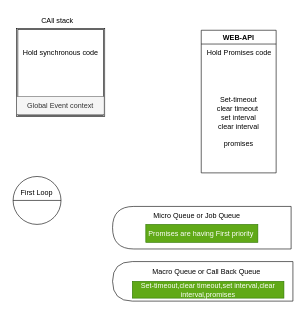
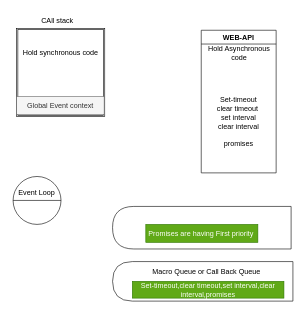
node "Hold Promises code": label "Hold Promises code" -> "Hold Asynchronous code"
node "First Loop": label "First Loop" -> "Event Loop"
node "Micro Queue or Job Queue": removed
